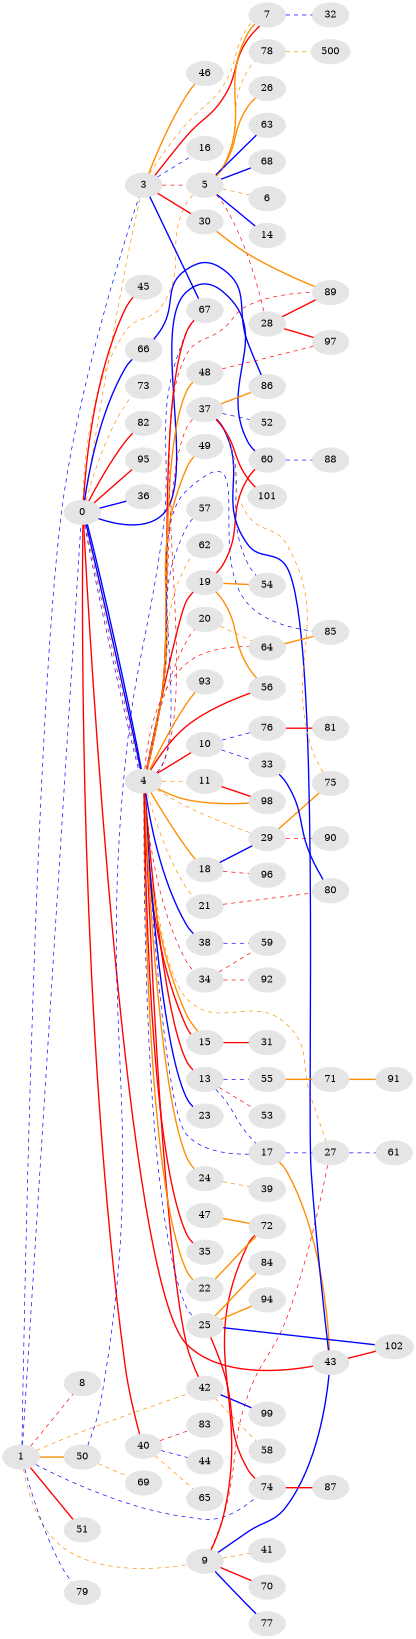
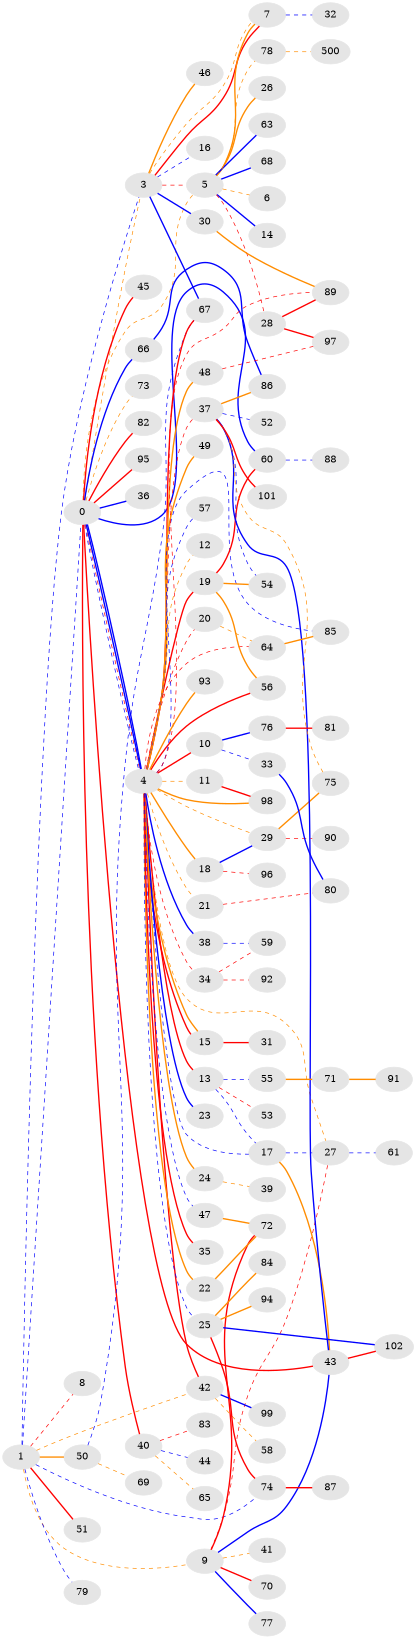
edge "3" -- "30": color red -> blue
node "62": label "62" -> "12"
edge "76" -- "10": style dashed -> bold
edge "4" -- "47": added
